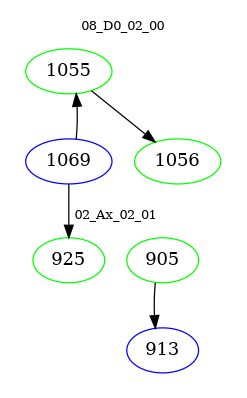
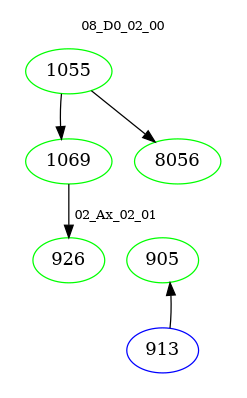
edge "1069" -> "1055": reversed
node "1069": color blue -> green
node "1056": label "1056" -> "8056"
node "925": label "925" -> "926"
edge "905" -> "913": reversed
